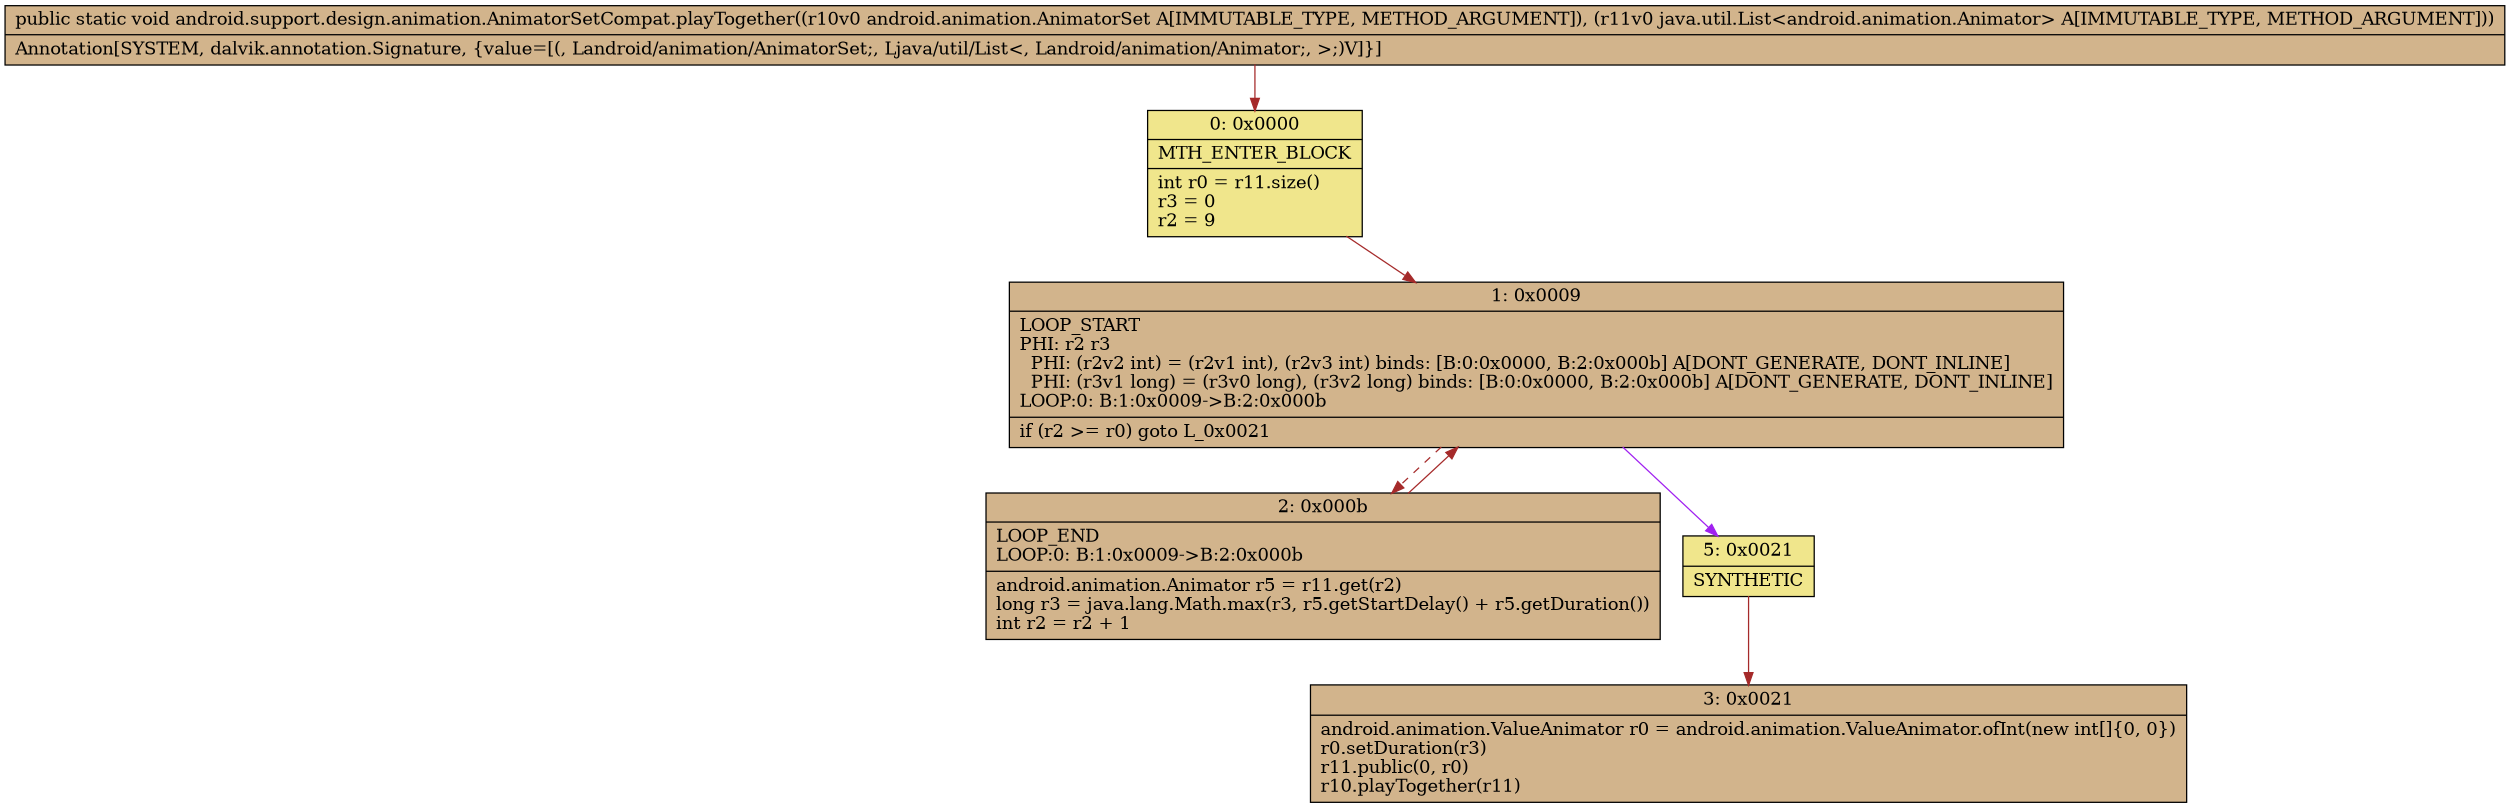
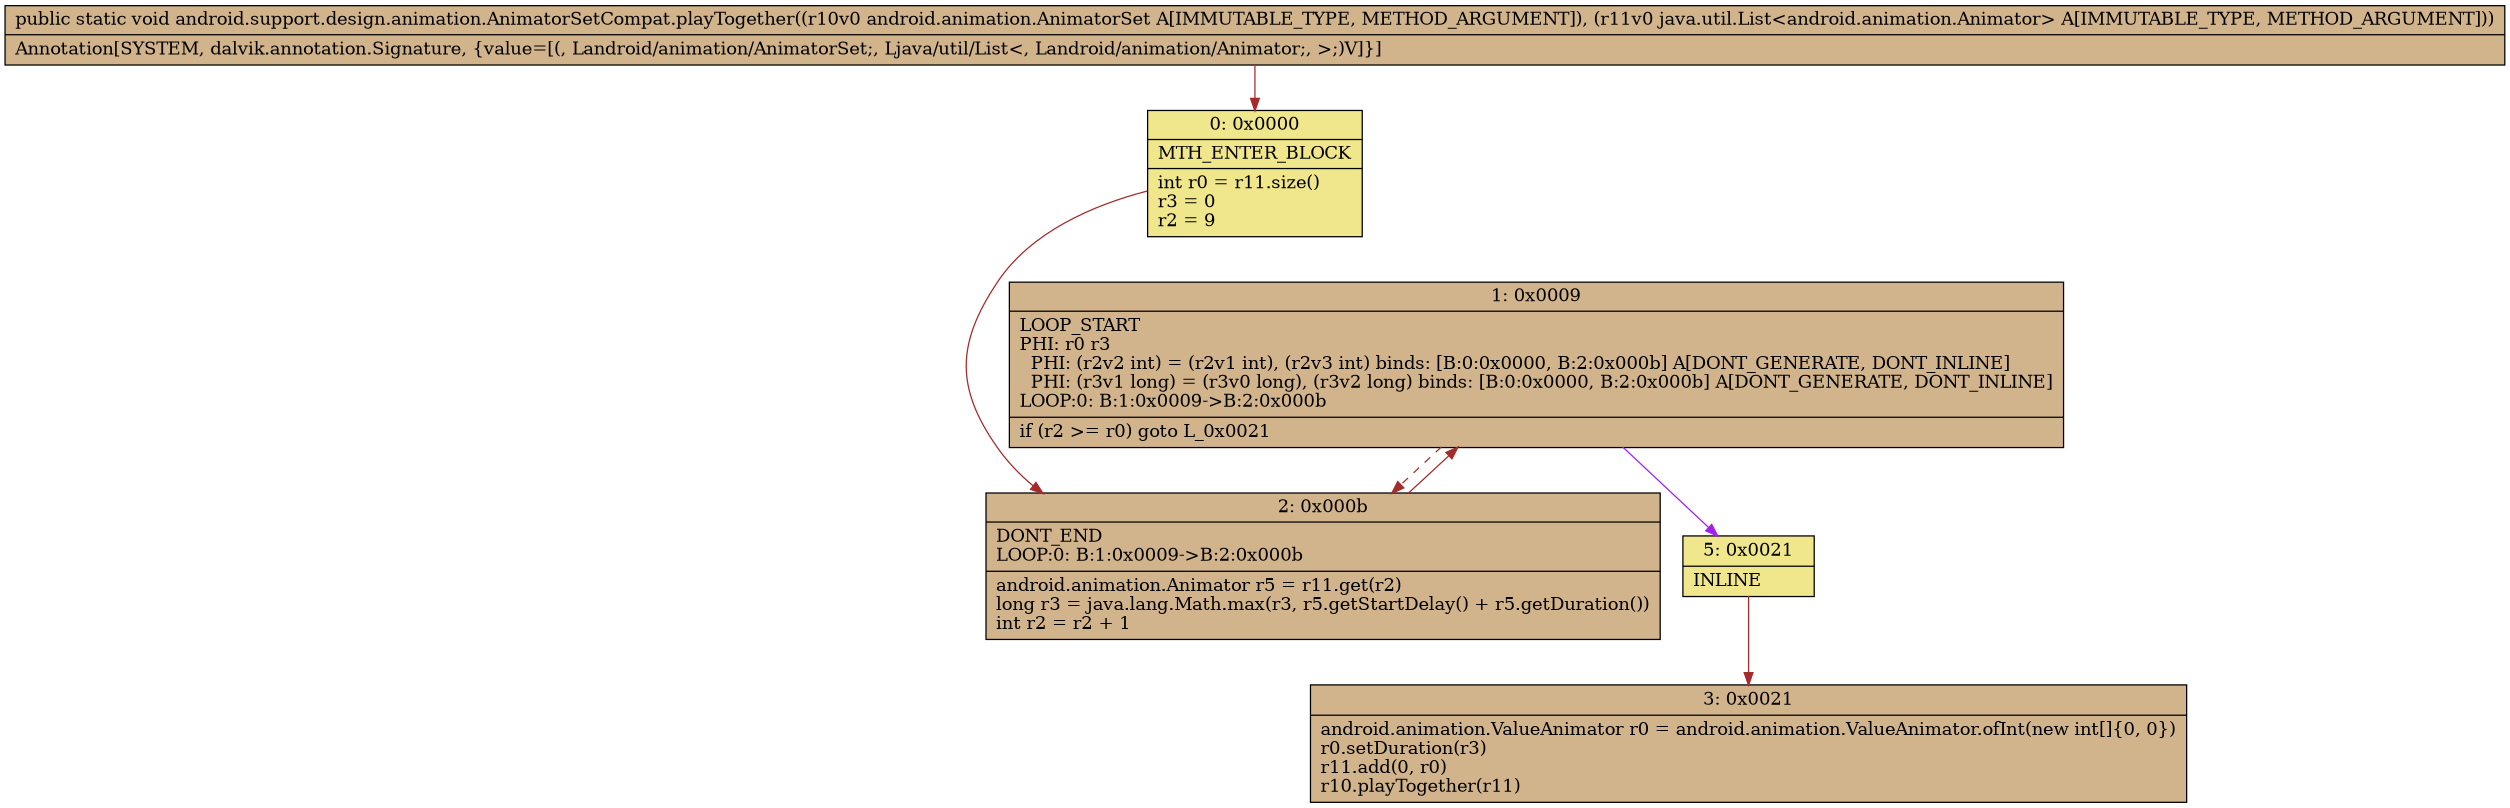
edge "0: 0x0000" -> "1: 0x0009": now "0: 0x0000" -> "2: 0x000b"
node "1: 0x0009": text "PHI: r2 r3" -> "PHI: r0 r3"
node "2: 0x000b": text "LOOP_END" -> "DONT_END"
node "5: 0x0021": text "SYNTHETIC" -> "INLINE"
node "3: 0x0021": text "r11.public(0, r0)" -> "r11.add(0, r0)"
